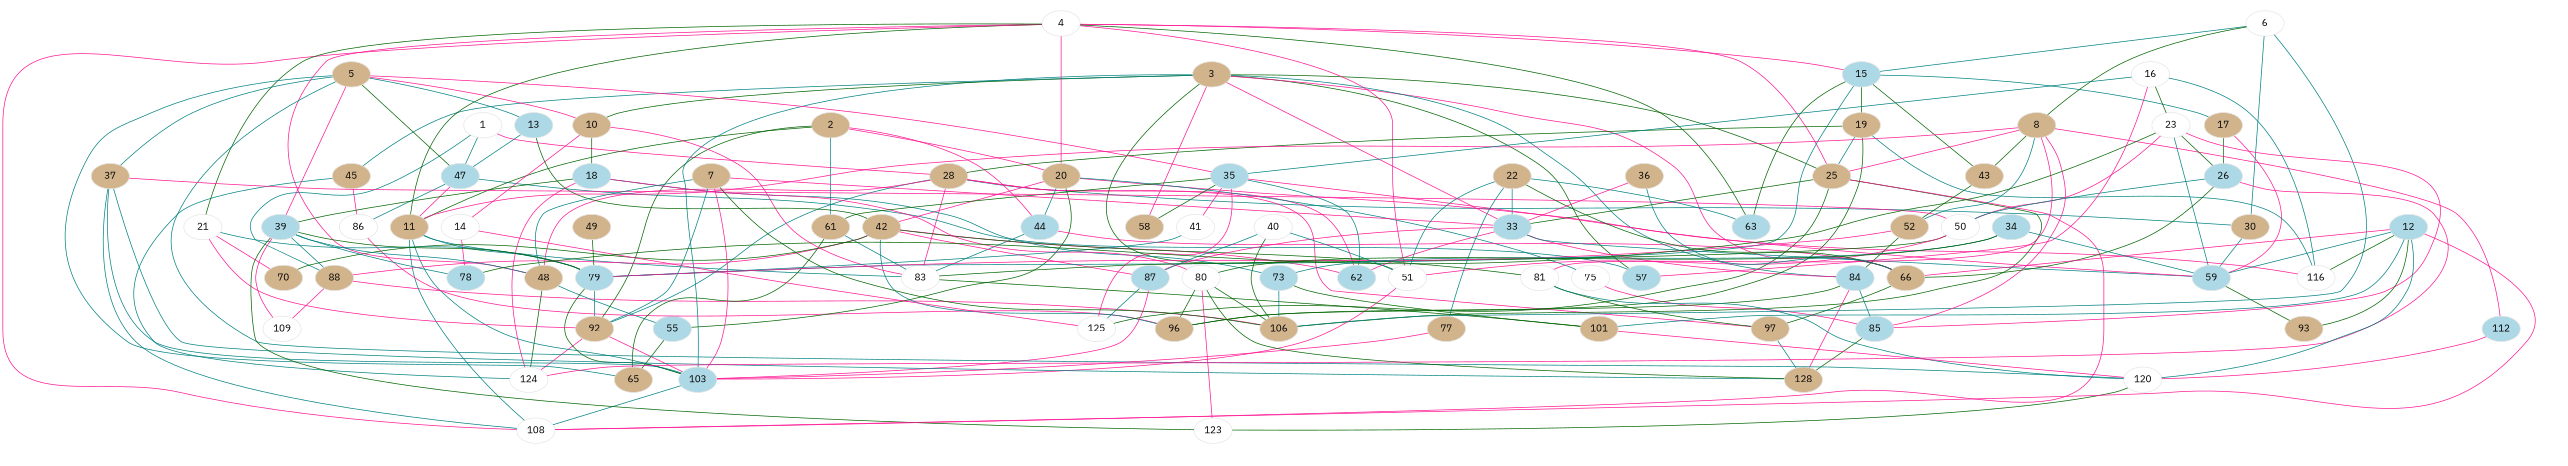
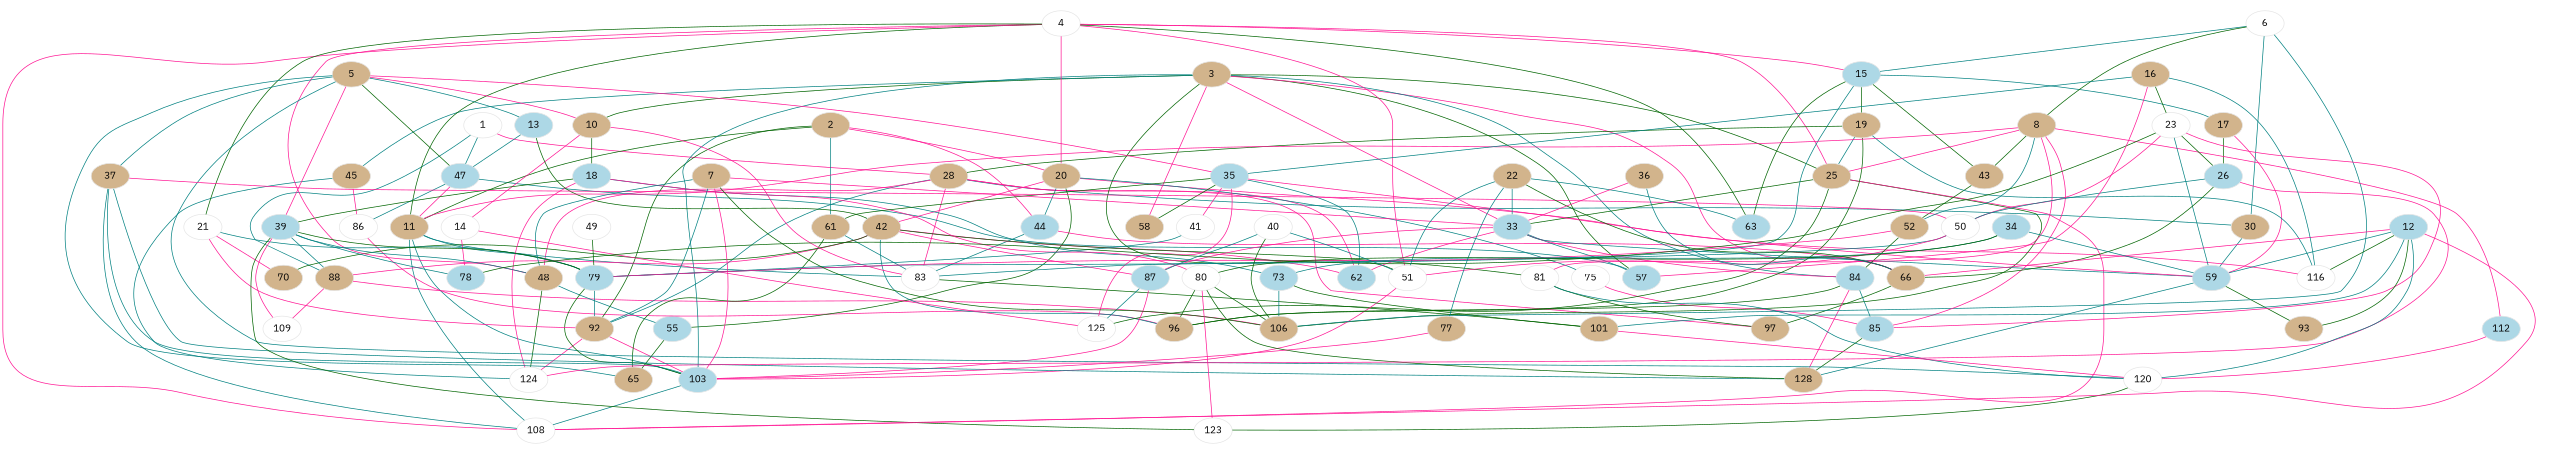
node "16": fillcolor white -> tan
node "49": fillcolor tan -> white
edge "33" -- "57": added
edge "50" -- "83": color darkgreen -> teal
edge "97" -- "128": now "59" -- "128"
